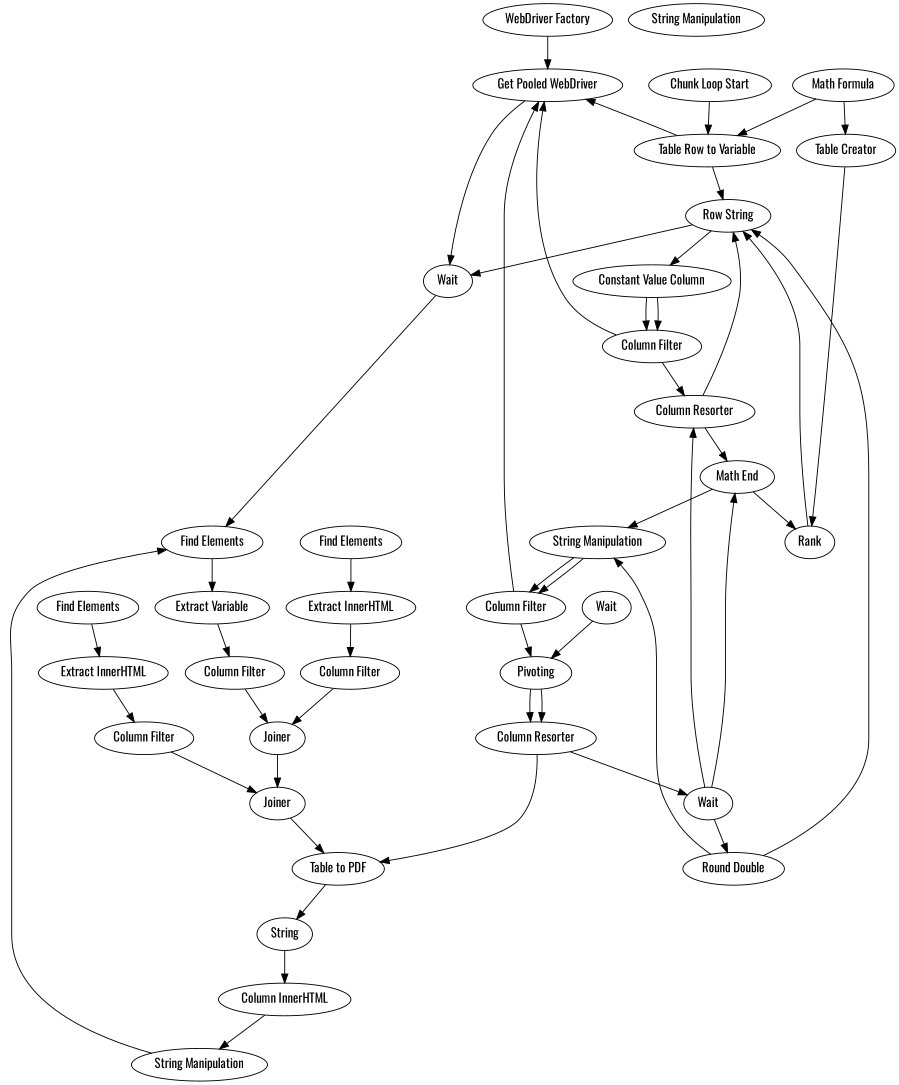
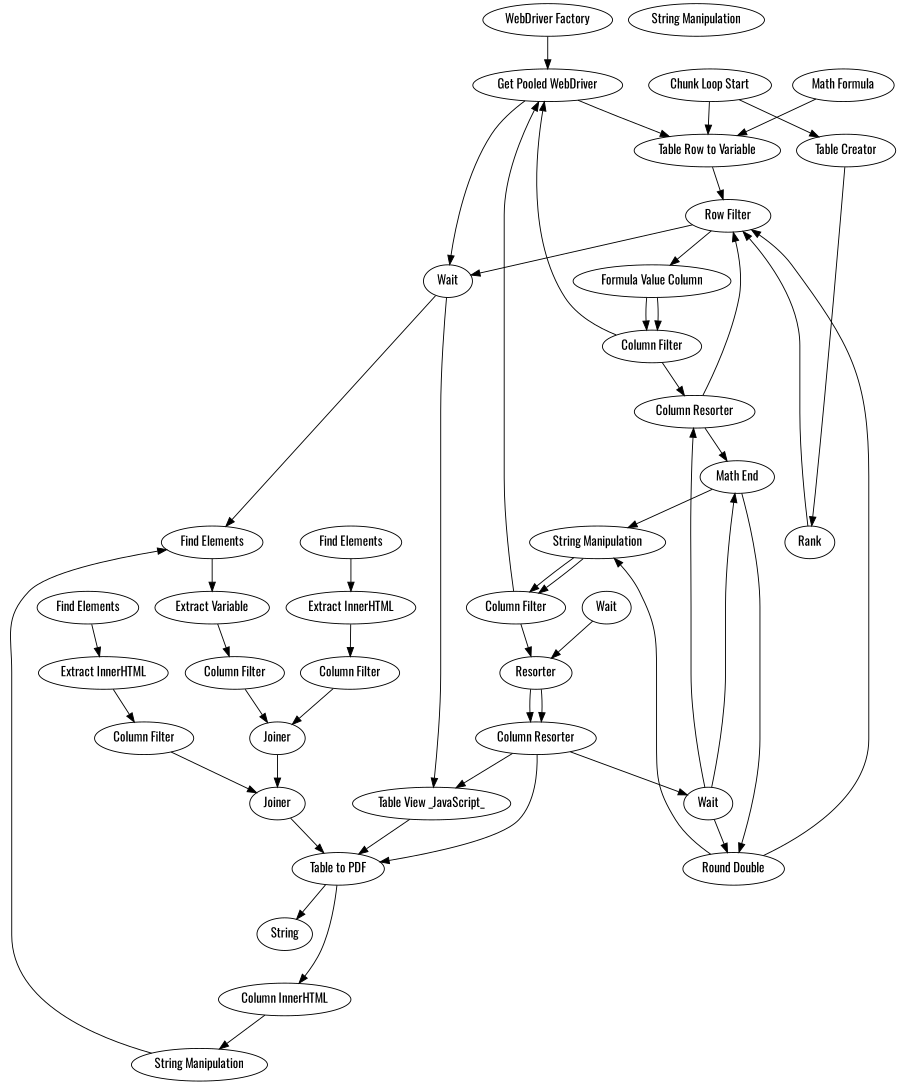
edge "Math Formula" -> "Table Creator": now "Chunk Loop Start" -> "Table Creator"
edge "Table Row to Variable" -> "Get Pooled WebDriver": reversed
node "Row String": label "Row String" -> "Row Filter"
node "Constant Value Column": label "Constant Value Column" -> "Formula Value Column"
edge "Math End" -> "Rank": now "Math End" -> "Round Double"
node "Pivoting": label "Pivoting" -> "Resorter"
node "Table View _JavaScript_": added
edge "String" -> "Column InnerHTML": now "Table to PDF" -> "Column InnerHTML"
